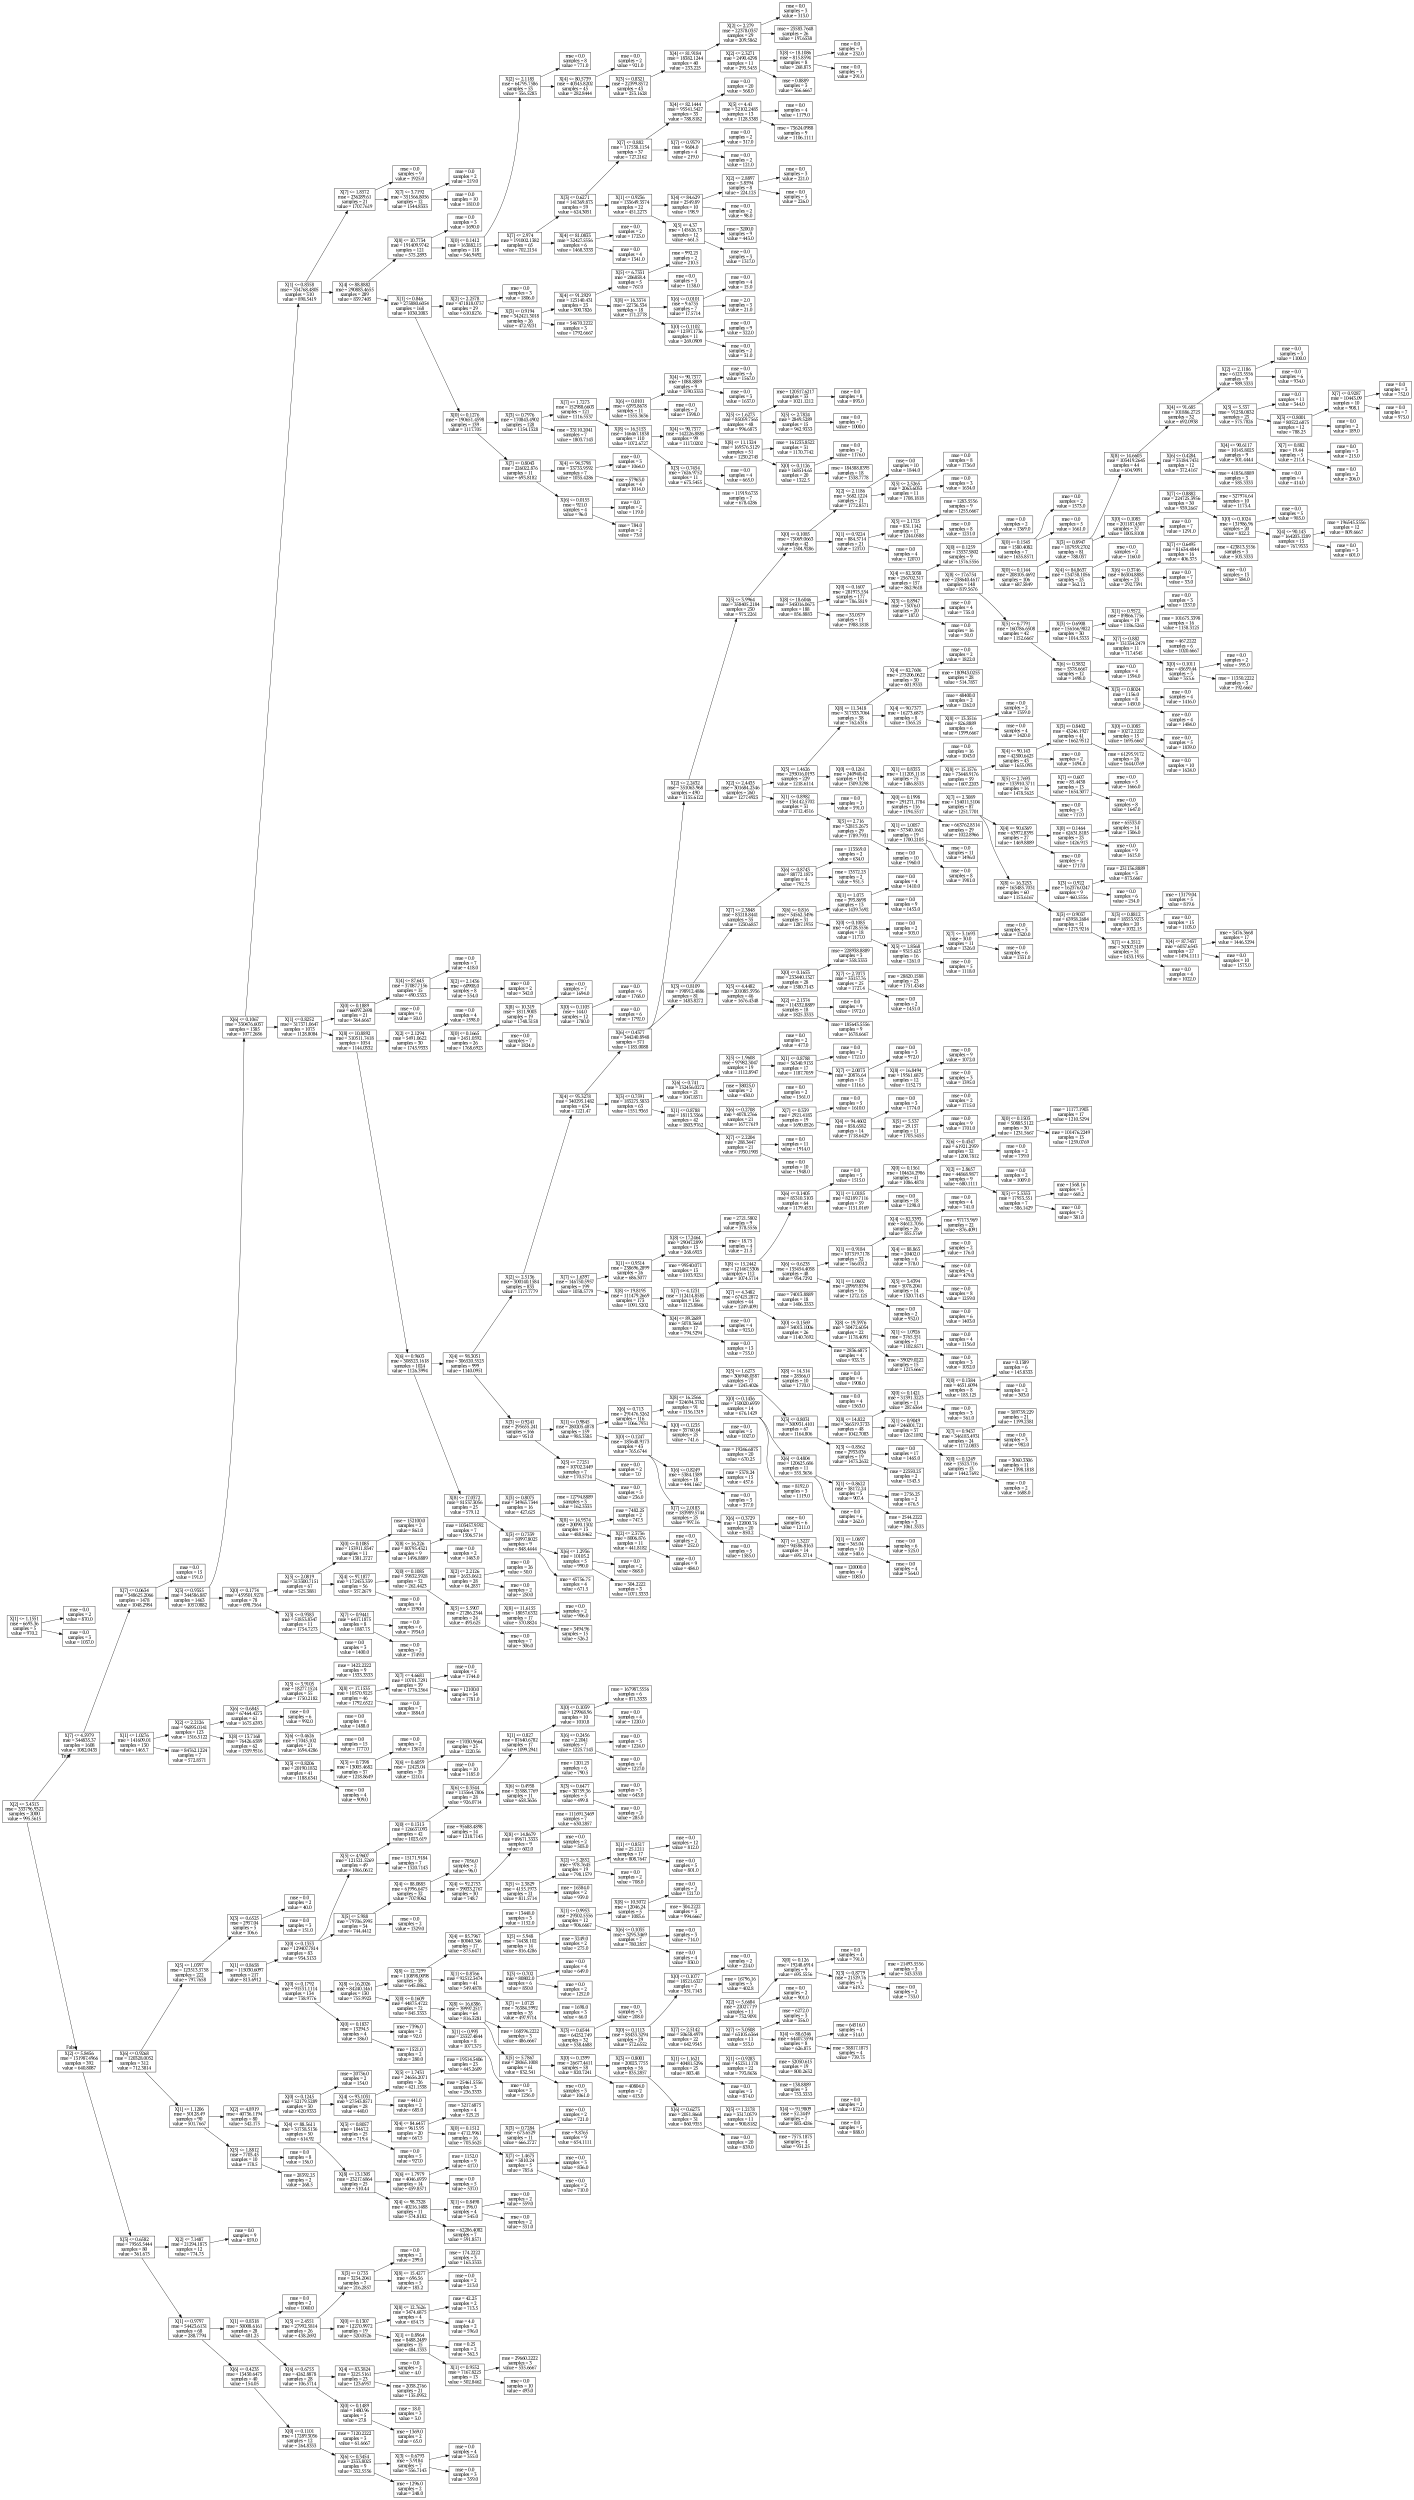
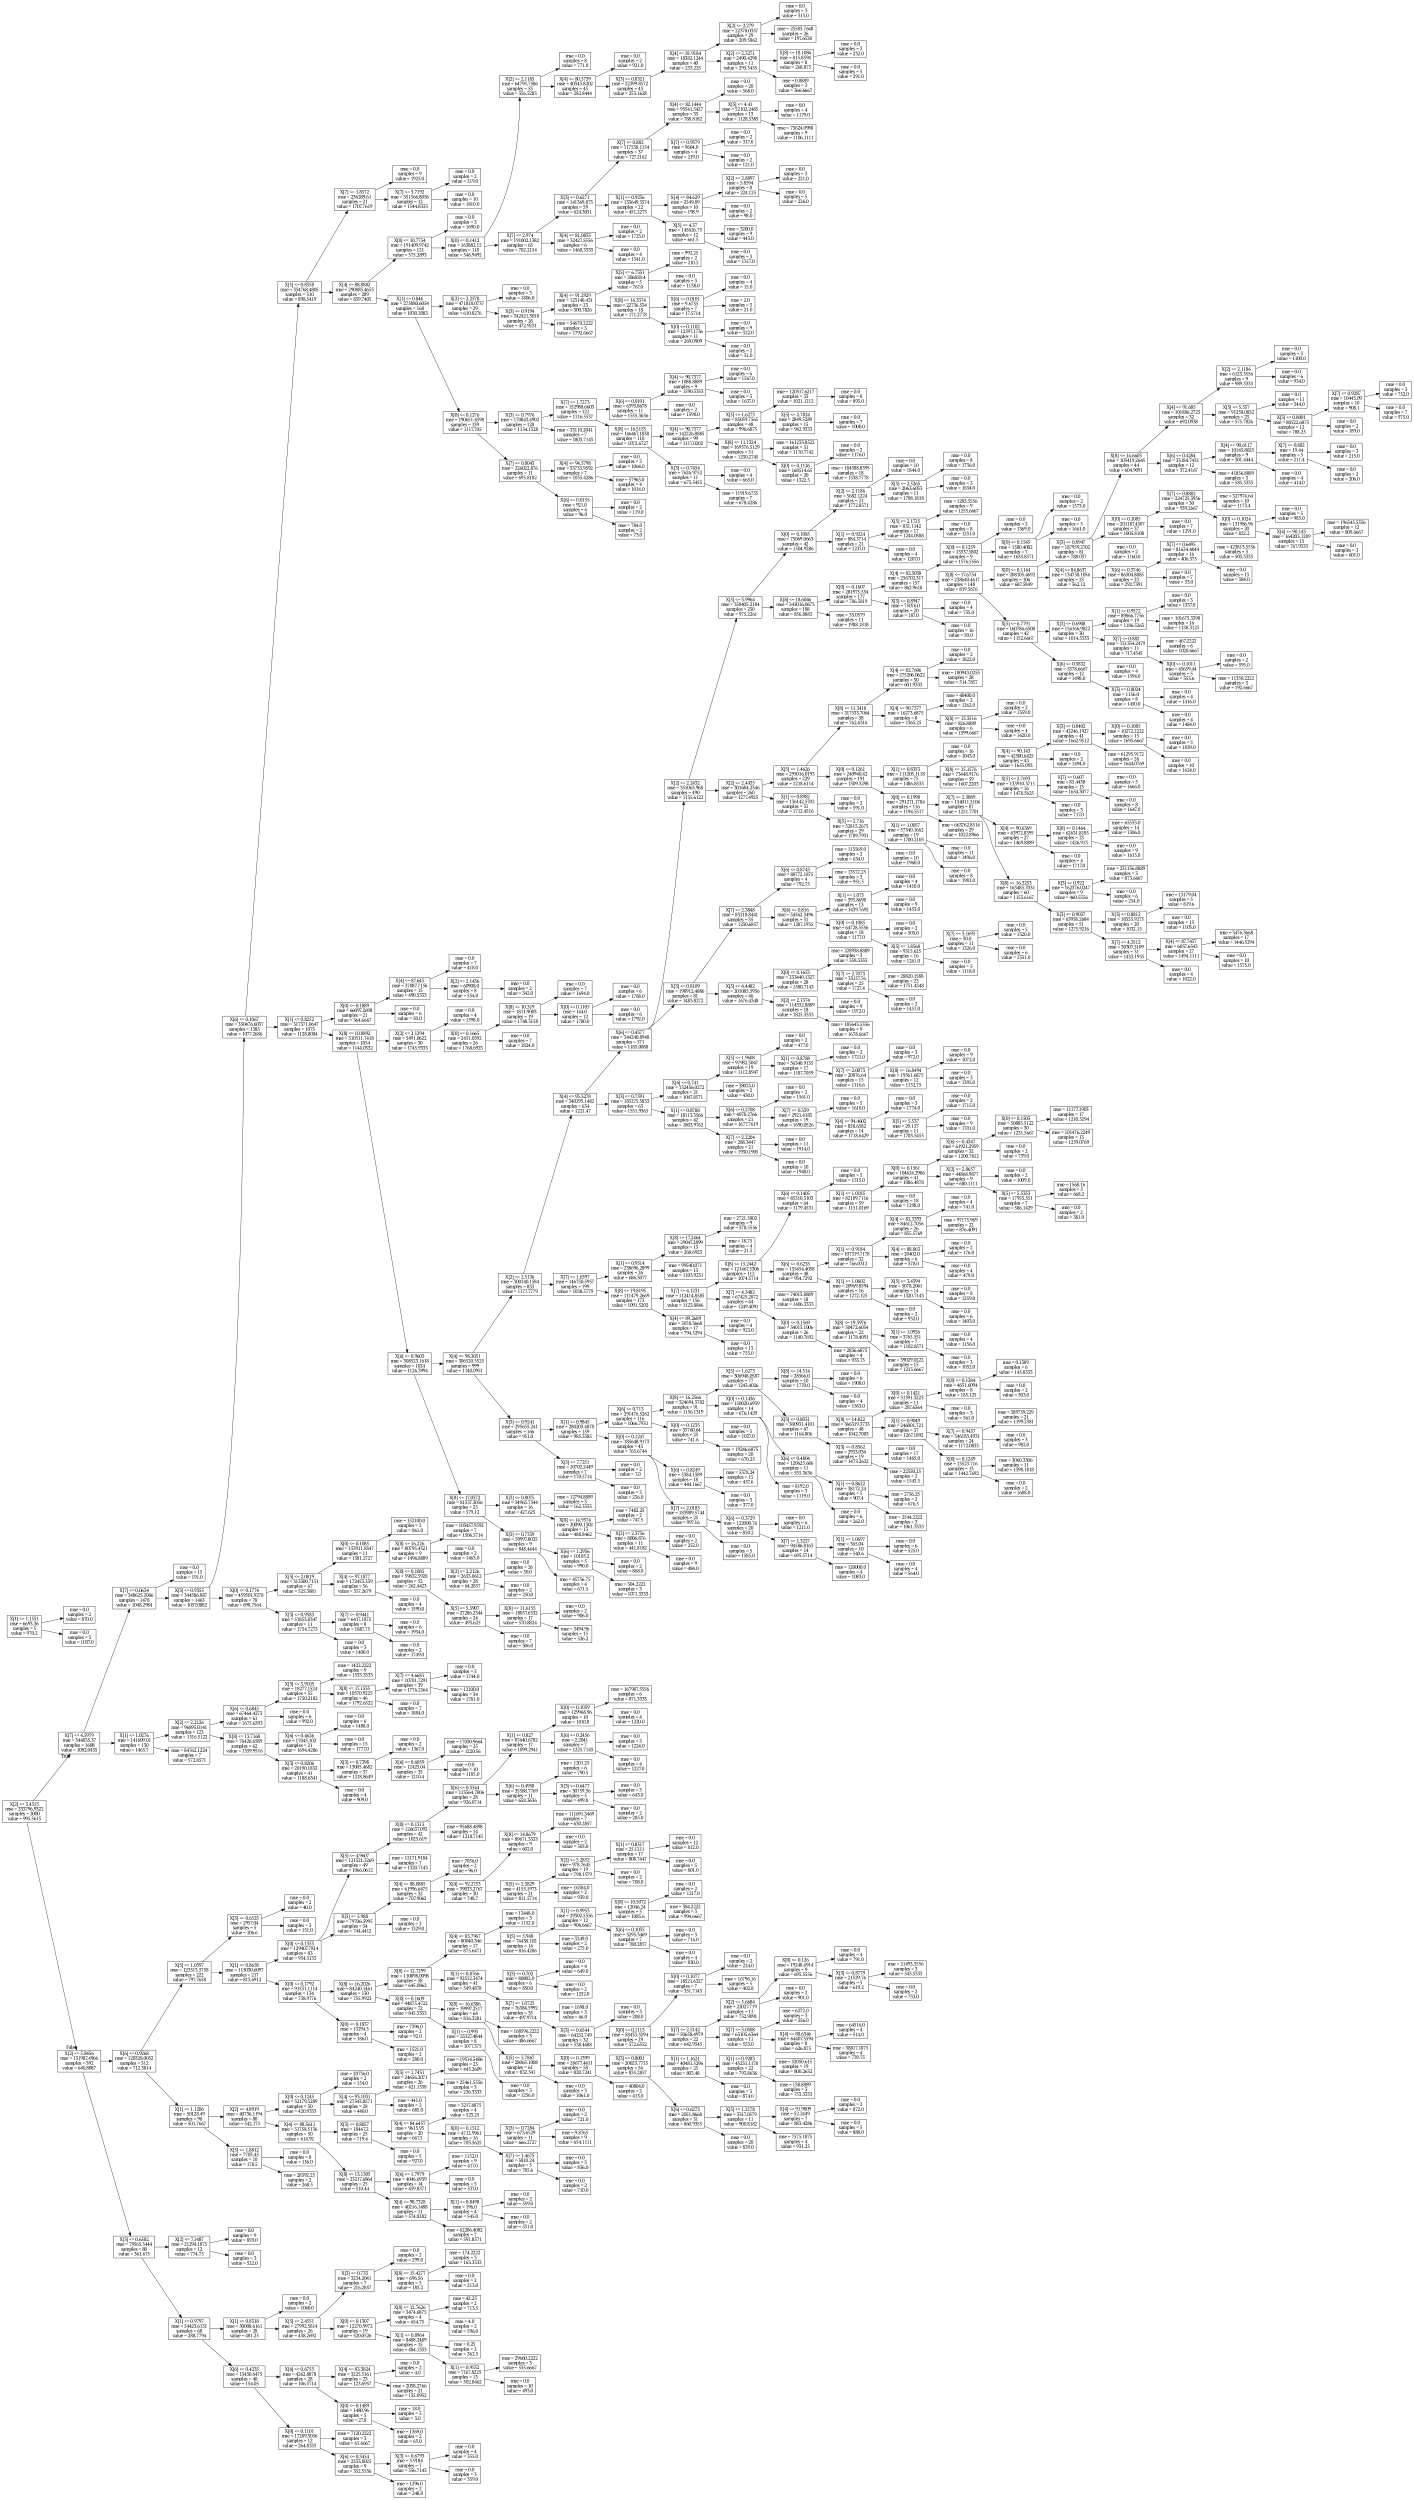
node "mse = 0.0 samples = 3 value = 522.0": added
edge "X[1] <= 0.8318 mse = 50008.6161 samples = 28 value = 481.25" -> "X[6] <= 0.6755 mse = 4262.8878 samples = 28 value = 106.5714": now "X[6] <= 0.4235 mse = 13430.6475 samples = 40 value = 154.05" -> "X[6] <= 0.6755 mse = 4262.8878 samples = 28 value = 106.5714"
